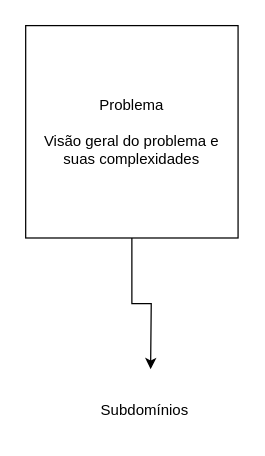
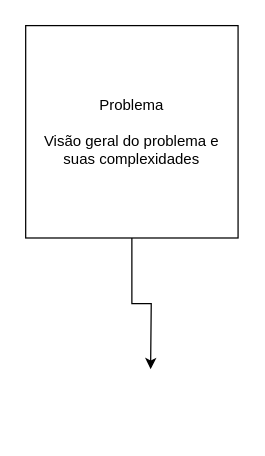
node "Subdomínios": removed
